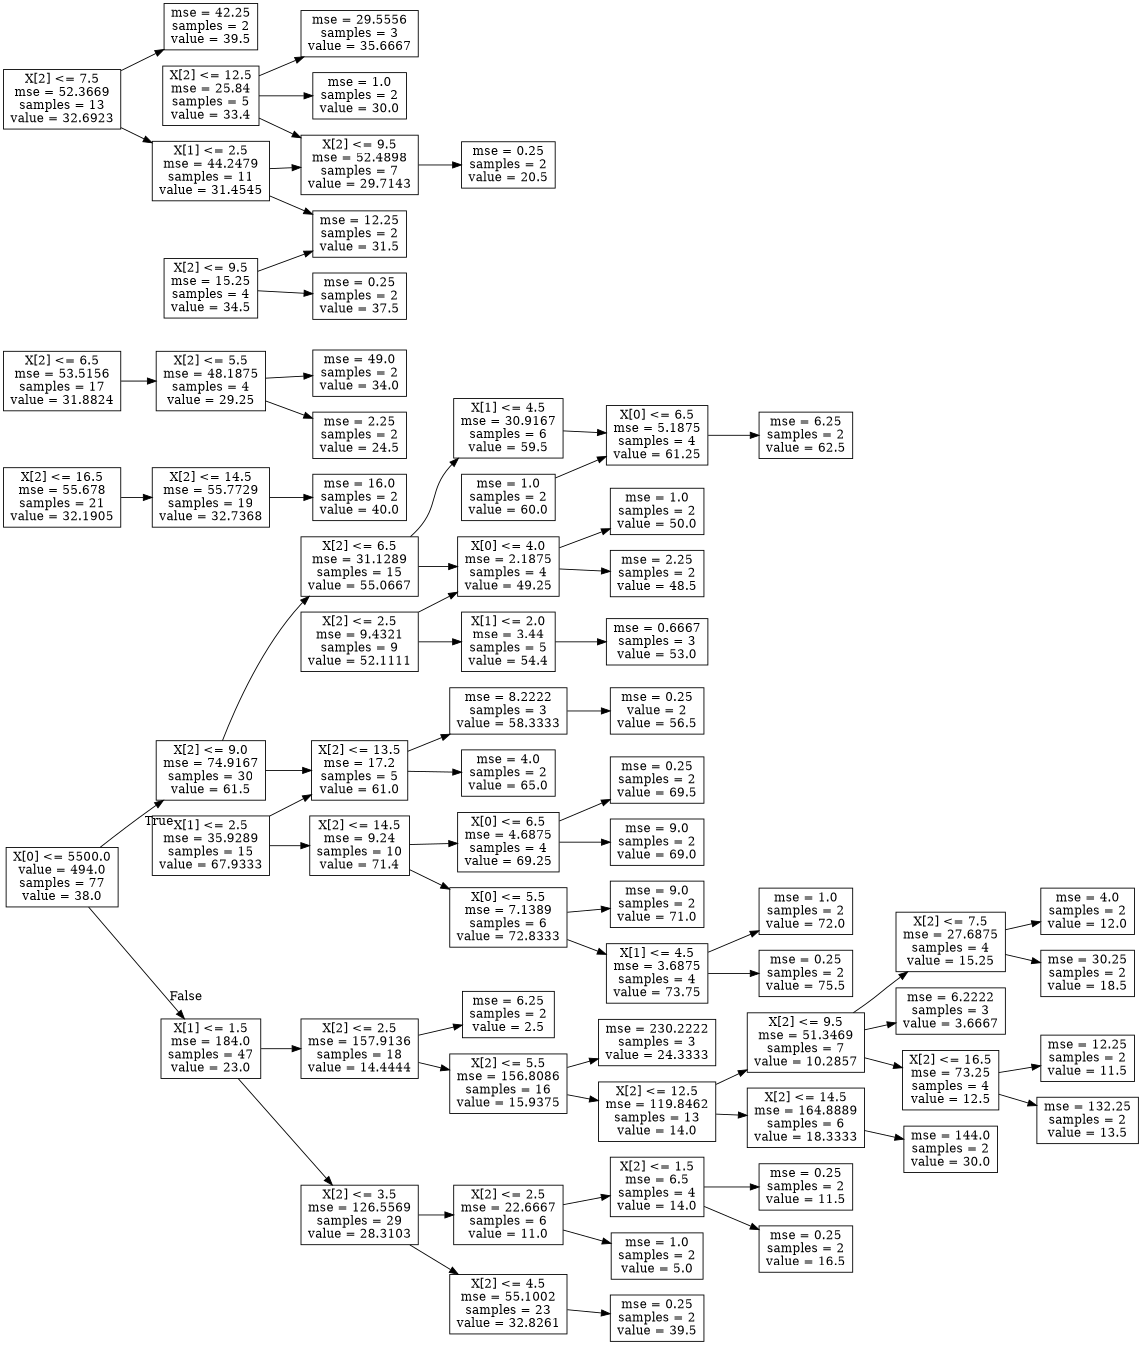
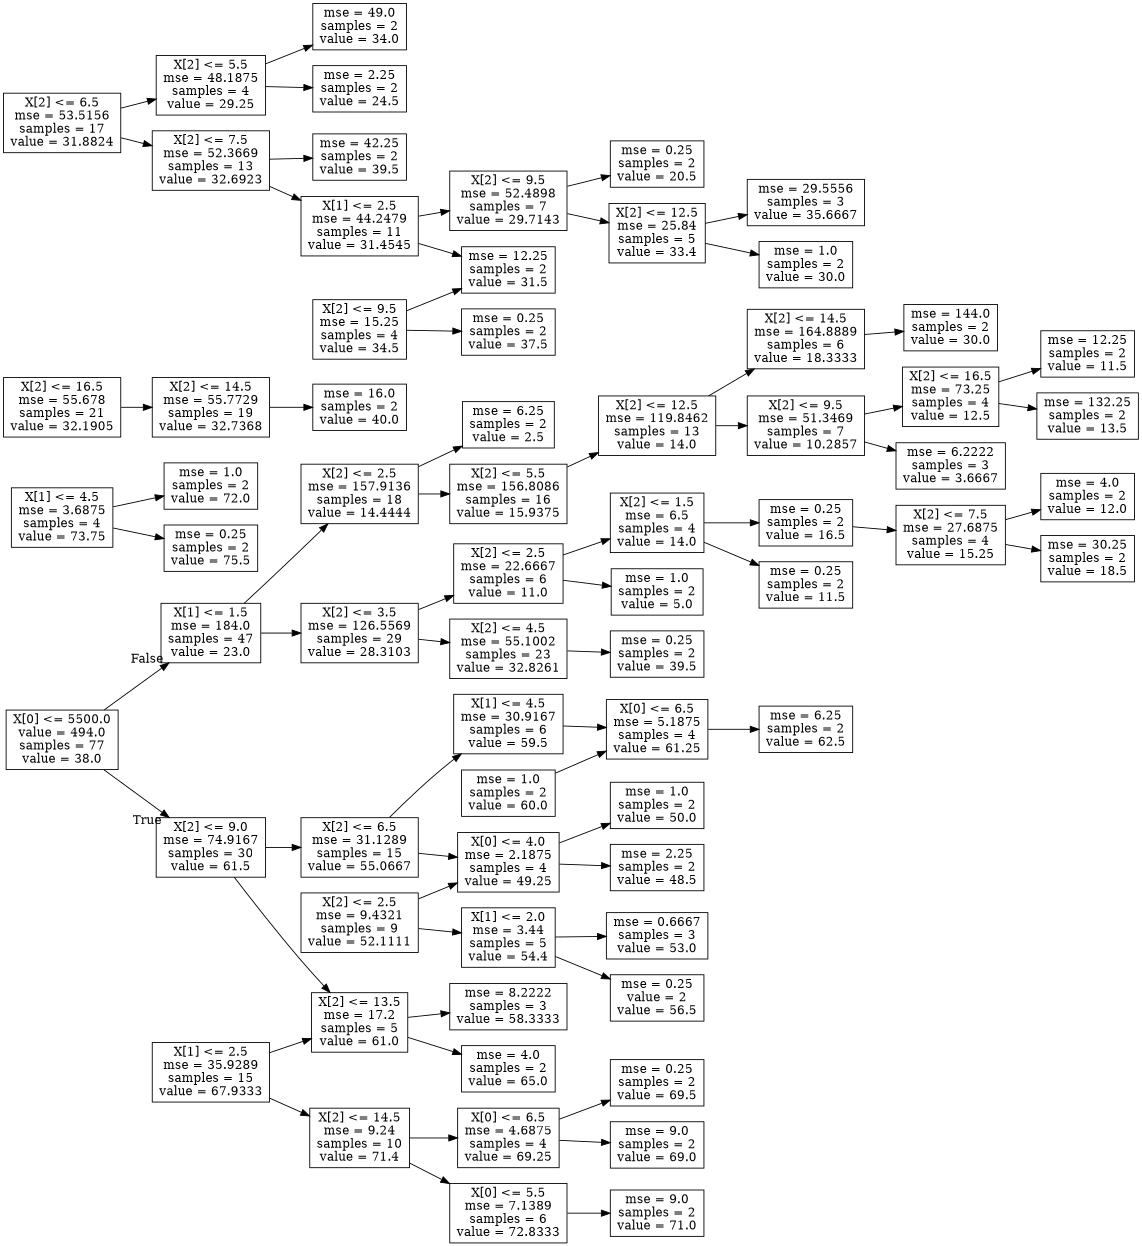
edge "X[2] <= 12.5 mse = 25.84 samples = 5 value = 33.4" -> "X[2] <= 9.5 mse = 52.4898 samples = 7 value = 29.7143": reversed
edge "X[2] <= 6.5 mse = 53.5156 samples = 17 value = 31.8824" -> "X[2] <= 7.5 mse = 52.3669 samples = 13 value = 32.6923": added
edge "mse = 8.2222 samples = 3 value = 58.3333" -> "mse = 0.25 value = 2 value = 56.5": now "X[1] <= 2.0 mse = 3.44 samples = 5 value = 54.4" -> "mse = 0.25 value = 2 value = 56.5"
edge "X[0] <= 5.5 mse = 7.1389 samples = 6 value = 72.8333" -> "X[1] <= 4.5 mse = 3.6875 samples = 4 value = 73.75": removed
edge "X[2] <= 9.5 mse = 51.3469 samples = 7 value = 10.2857" -> "X[2] <= 7.5 mse = 27.6875 samples = 4 value = 15.25": now "mse = 0.25 samples = 2 value = 16.5" -> "X[2] <= 7.5 mse = 27.6875 samples = 4 value = 15.25"
node "mse = 230.2222 samples = 3 value = 24.3333": removed
